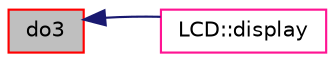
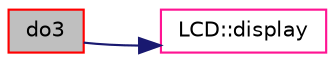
edge "LCD::display" -> "do3": reversed
